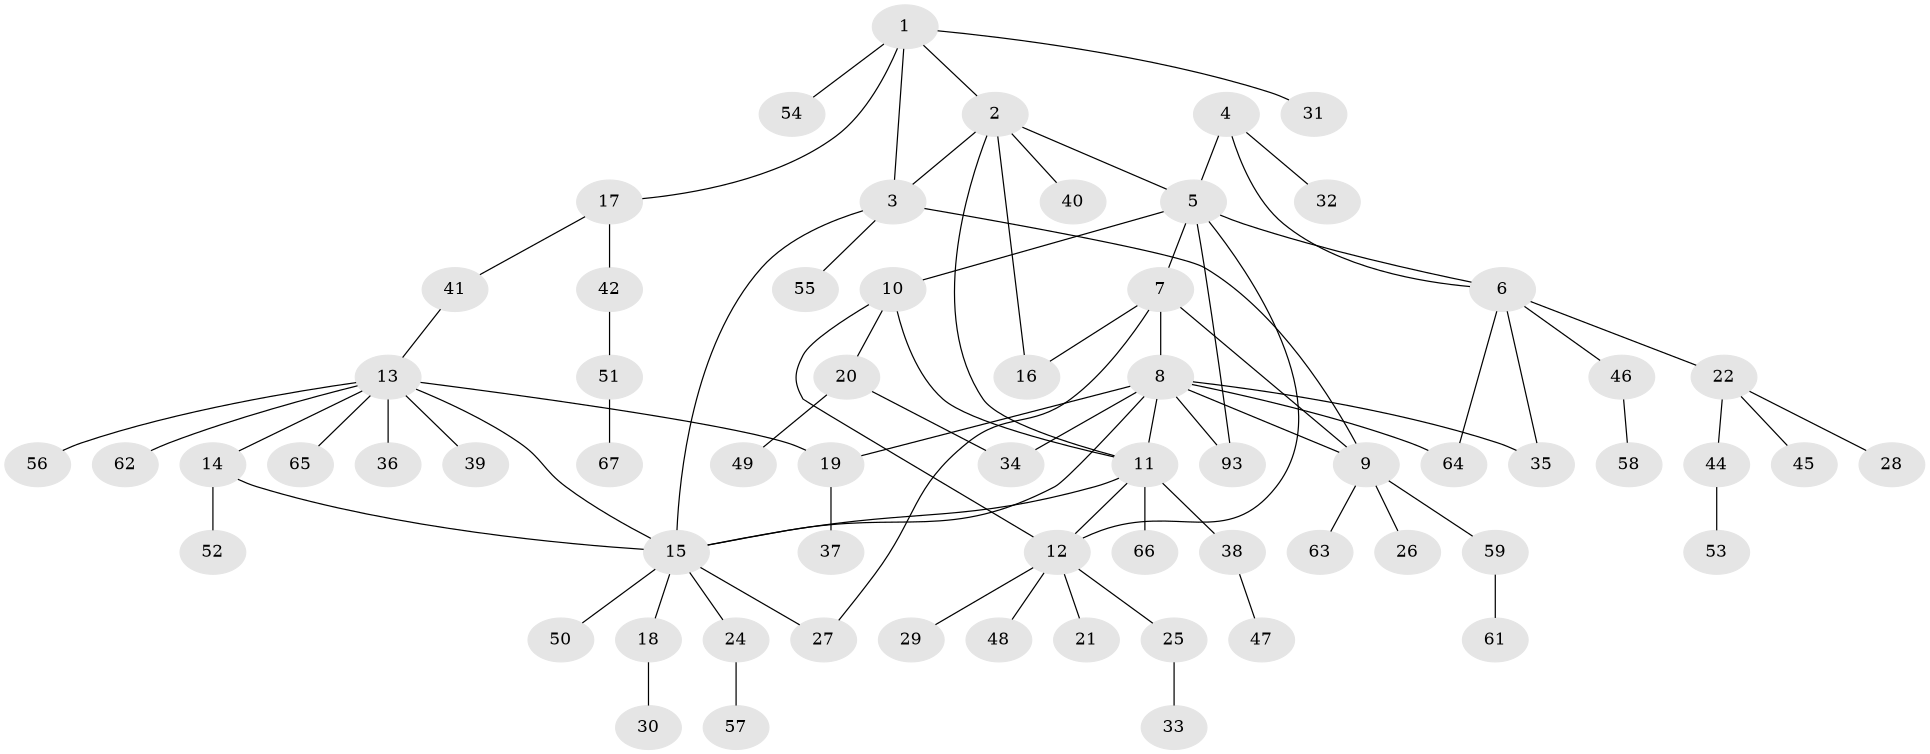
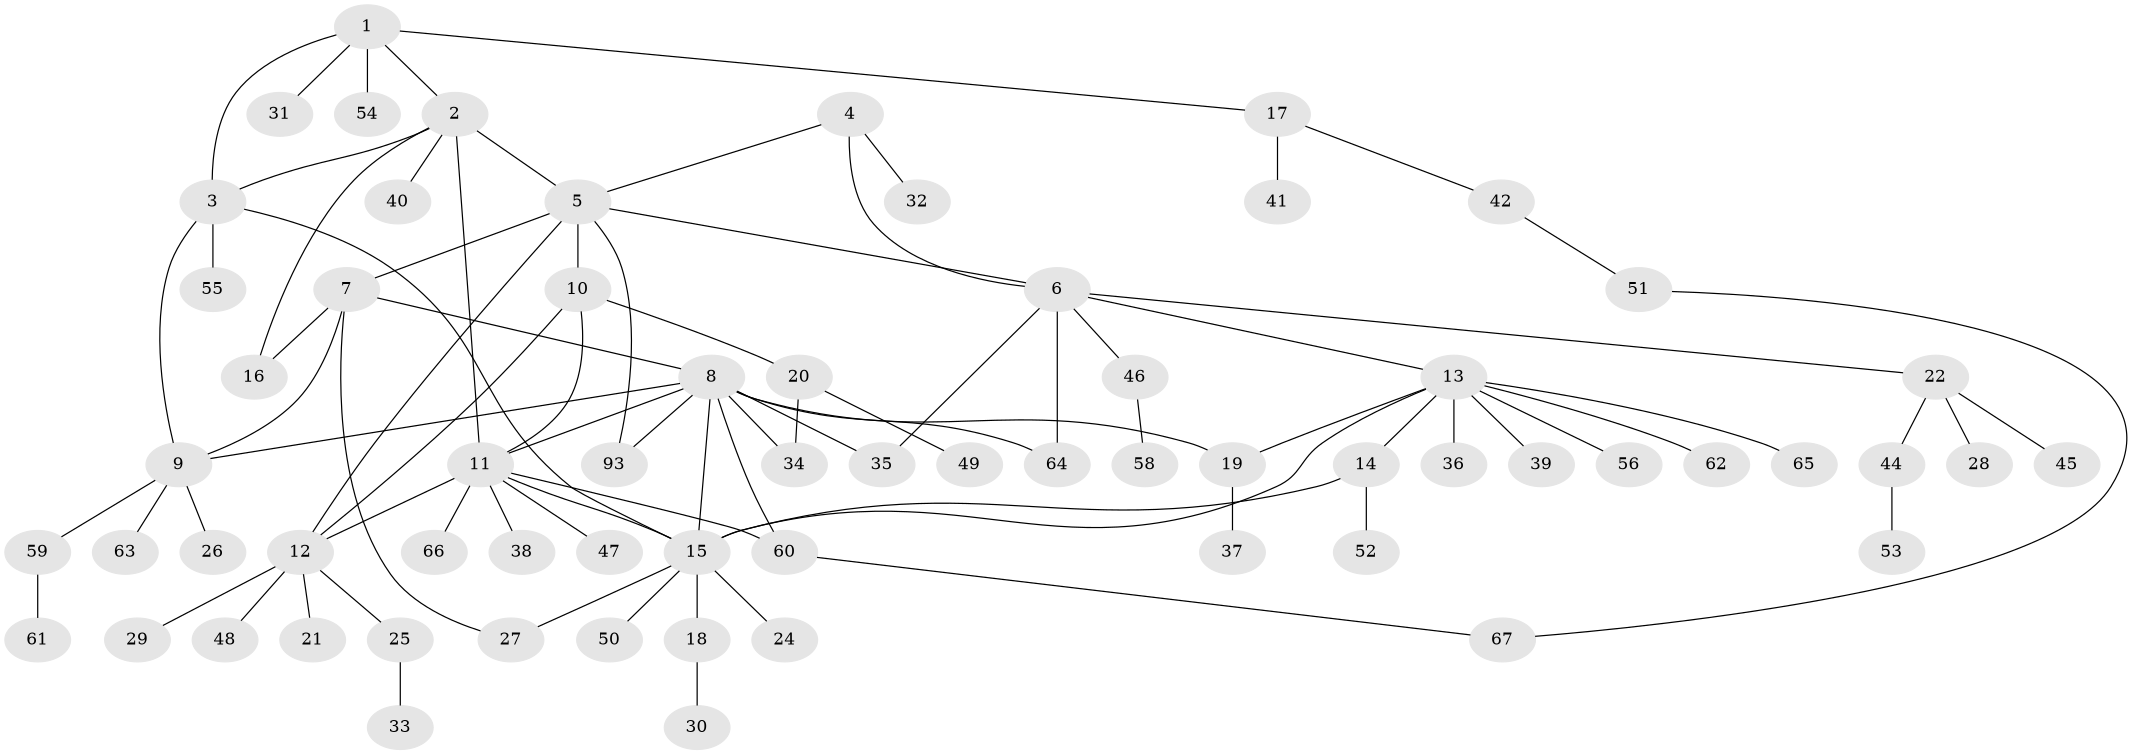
edge "41" -- "13": now "6" -- "13"
node "60": added
edge "38" -- "47": now "11" -- "47"
node "57": removed
